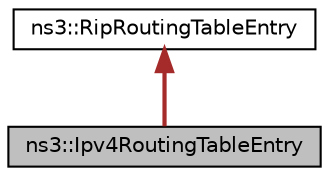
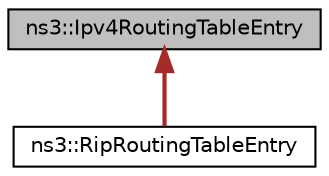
edge "ns3::Ipv4RoutingTableEntry" -> "ns3::RipRoutingTableEntry": reversed
